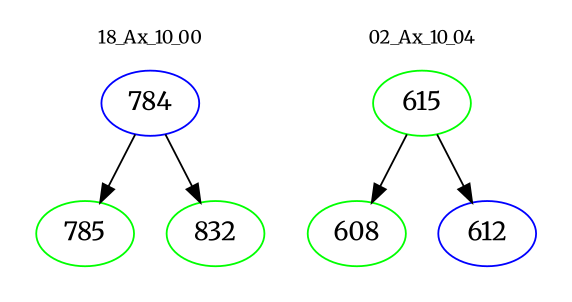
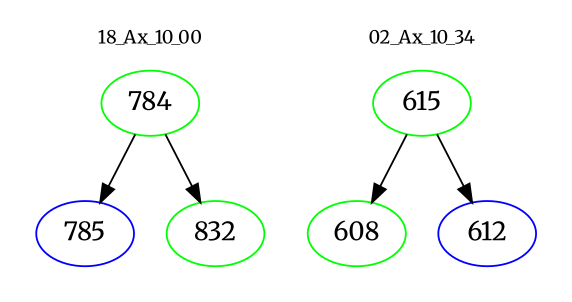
cluster "02_Ax_10_04": label "02_Ax_10_04" -> "02_Ax_10_34"
node "784": color blue -> green
node "785": color green -> blue
